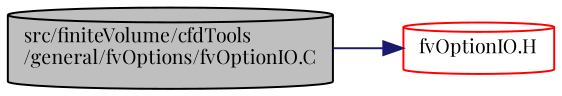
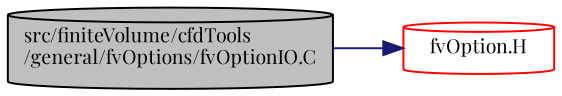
node "fvOptionIO.H": label "fvOptionIO.H" -> "fvOption.H"
